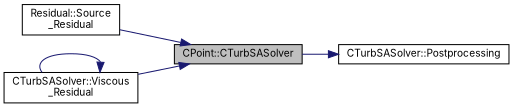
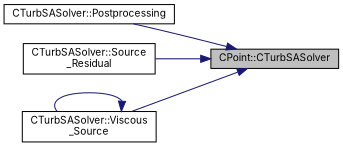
node "Residual::Source _Residual": label "Residual::Source _Residual" -> "CTurbSASolver::Source _Residual"
edge "CPoint::CTurbSASolver" -> "CTurbSASolver::Postprocessing": reversed
node "CTurbSASolver::Viscous _Residual": label "CTurbSASolver::Viscous _Residual" -> "CTurbSASolver::Viscous _Source"
